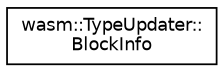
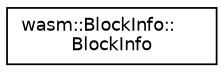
node "wasm::TypeUpdater:: BlockInfo": label "wasm::TypeUpdater:: BlockInfo" -> "wasm::BlockInfo:: BlockInfo"
